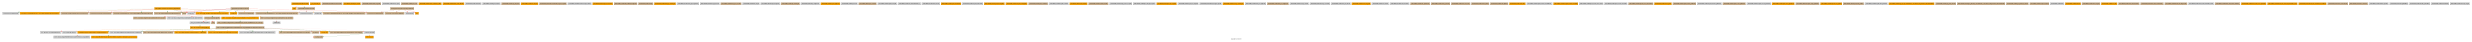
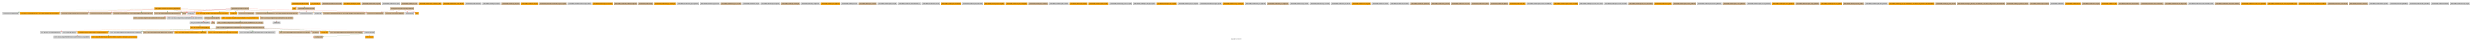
node "_ZN9LAMMPS_NS3Fix15maxsize_restartEv": fillcolor tan -> orange
